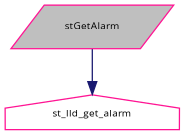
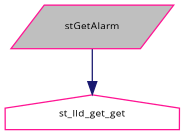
node "st_lld_get_alarm": label "st_lld_get_alarm" -> "st_lld_get_get"
